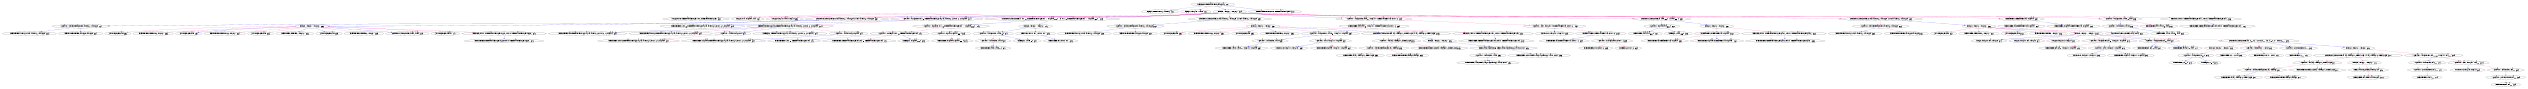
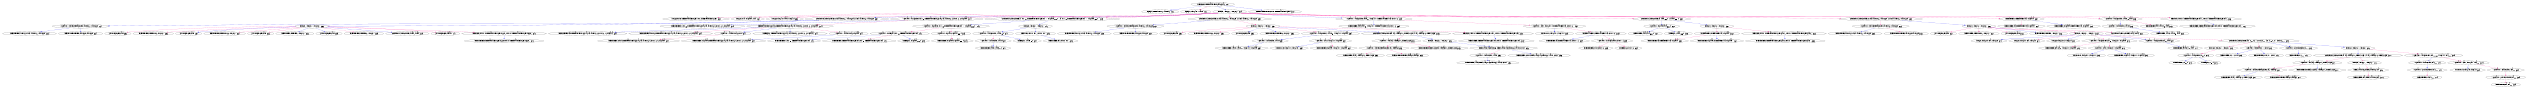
node "(IDENTIFIER,mb,mb = data)": removed
